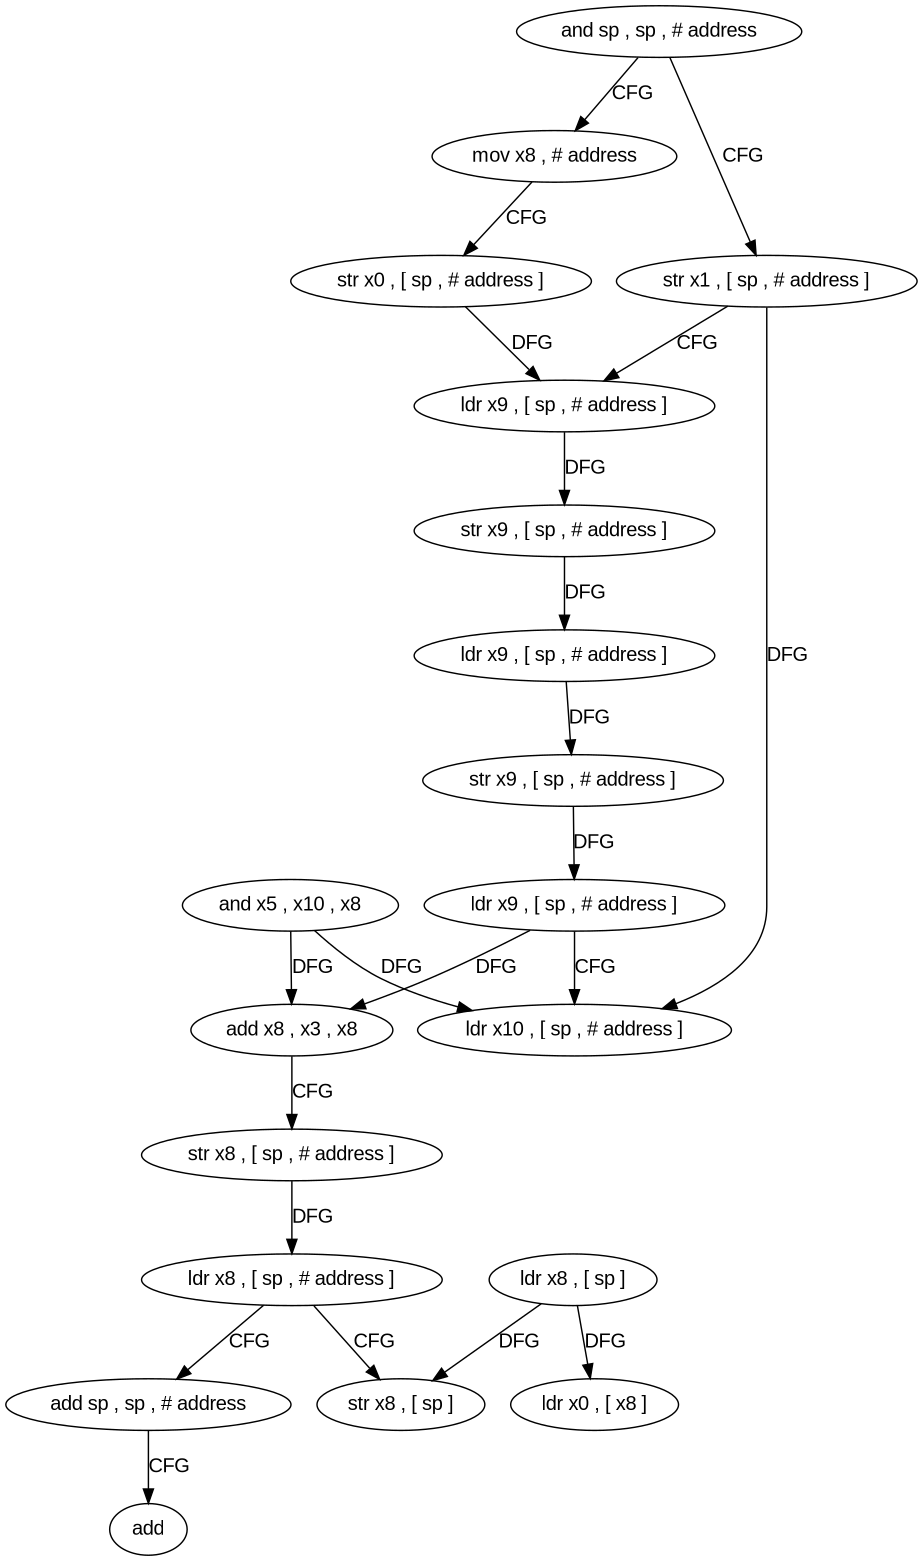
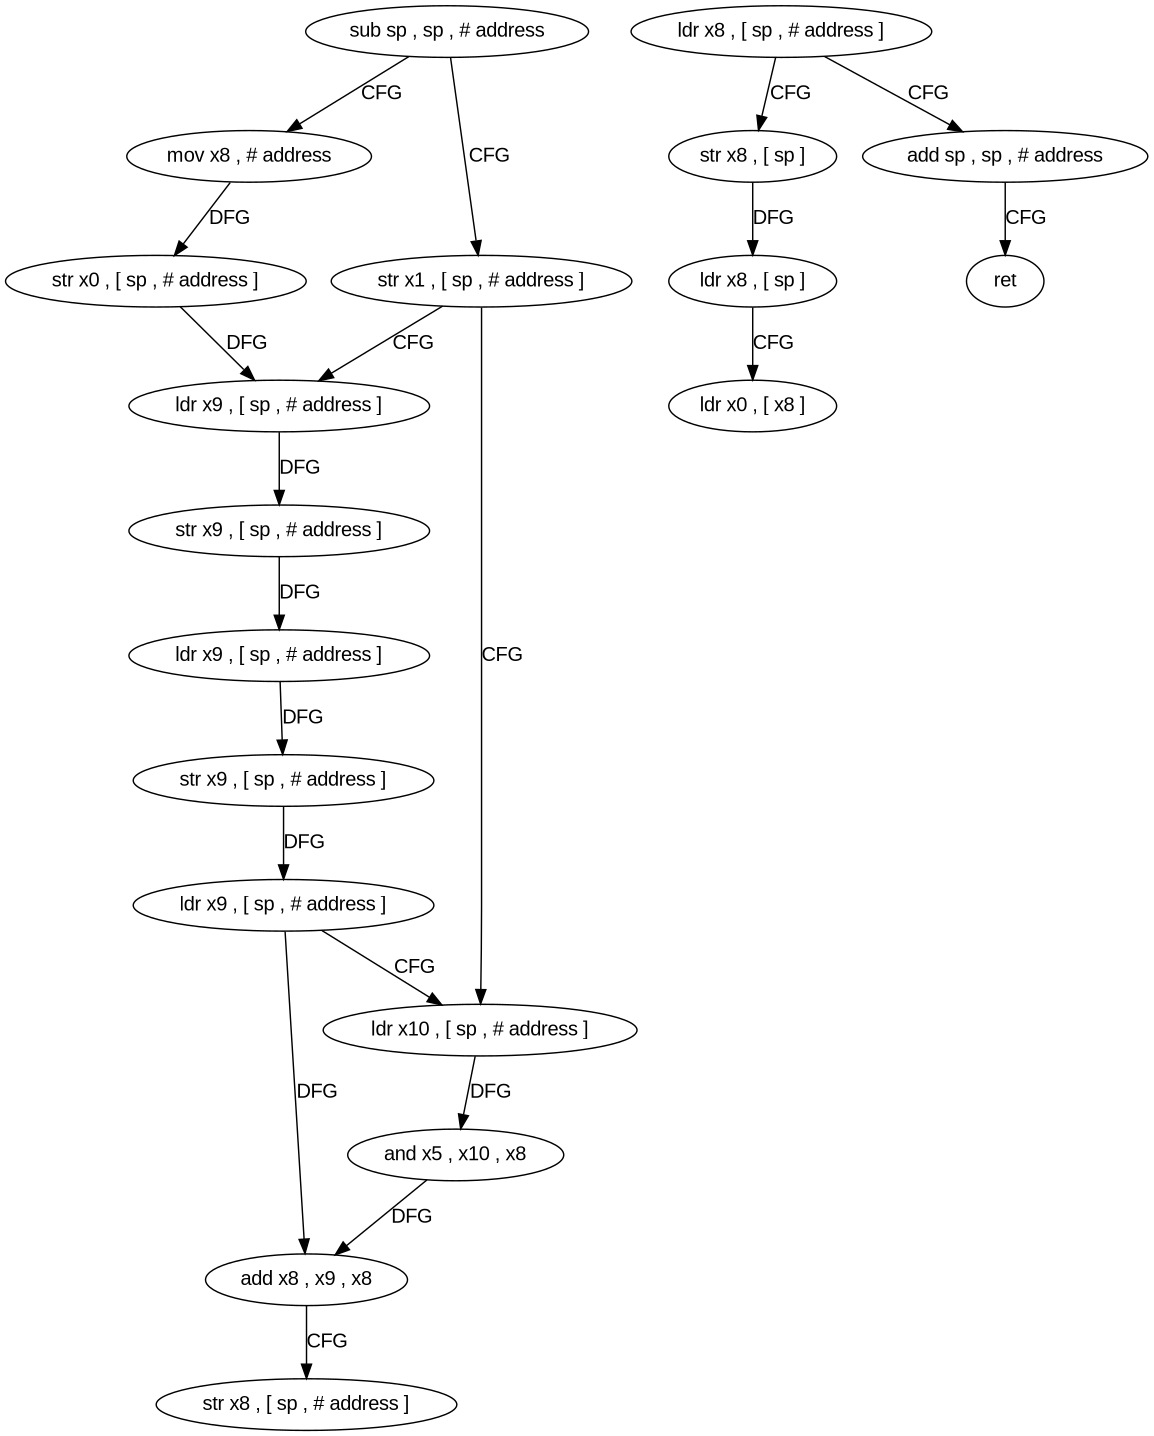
node "and sp , sp , # address": label "and sp , sp , # address" -> "sub sp , sp , # address"
edge "mov x8 , # address" -> "str x0 , [ sp , # address ]": label "CFG" -> "DFG"
edge "str x1 , [ sp , # address ]" -> "ldr x10 , [ sp , # address ]": label "DFG" -> "CFG"
edge "and x5 , x10 , x8" -> "ldr x10 , [ sp , # address ]": reversed
node "add x8 , x3 , x8": label "add x8 , x3 , x8" -> "add x8 , x9 , x8"
edge "str x8 , [ sp , # address ]" -> "ldr x8 , [ sp , # address ]": removed, label "DFG"
edge "ldr x8 , [ sp ]" -> "str x8 , [ sp ]": reversed
edge "ldr x8 , [ sp ]" -> "ldr x0 , [ x8 ]": label "DFG" -> "CFG"
node "add": label "add" -> "ret"
